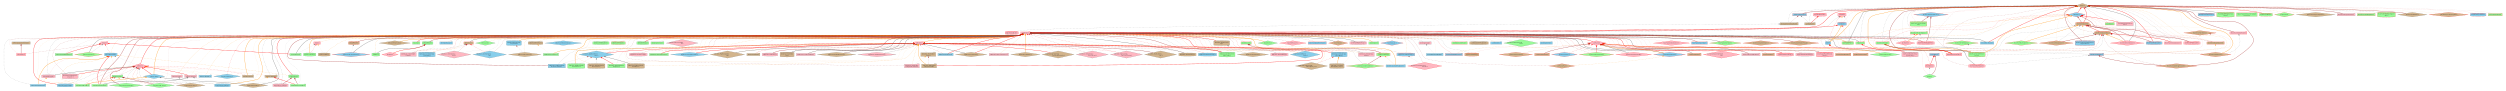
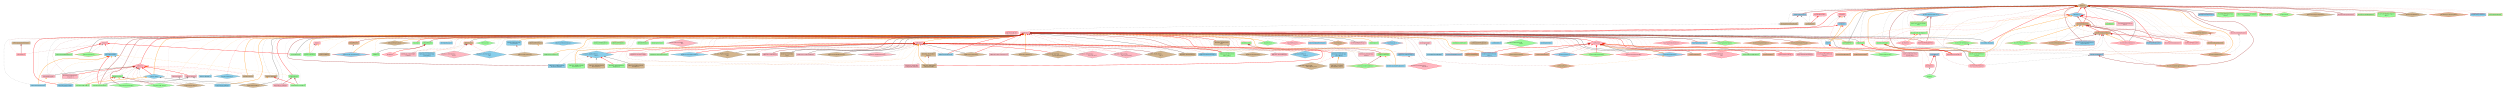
edge "AIDataProvider_QueryParams.h" -> "CoreMinimal.h": color gray40 -> darkorange
node "ActorFactoryBoxReflection Capture.h": added
node "ActorFactoryLocalFogVolume.h": fillcolor lightpink -> palegreen
